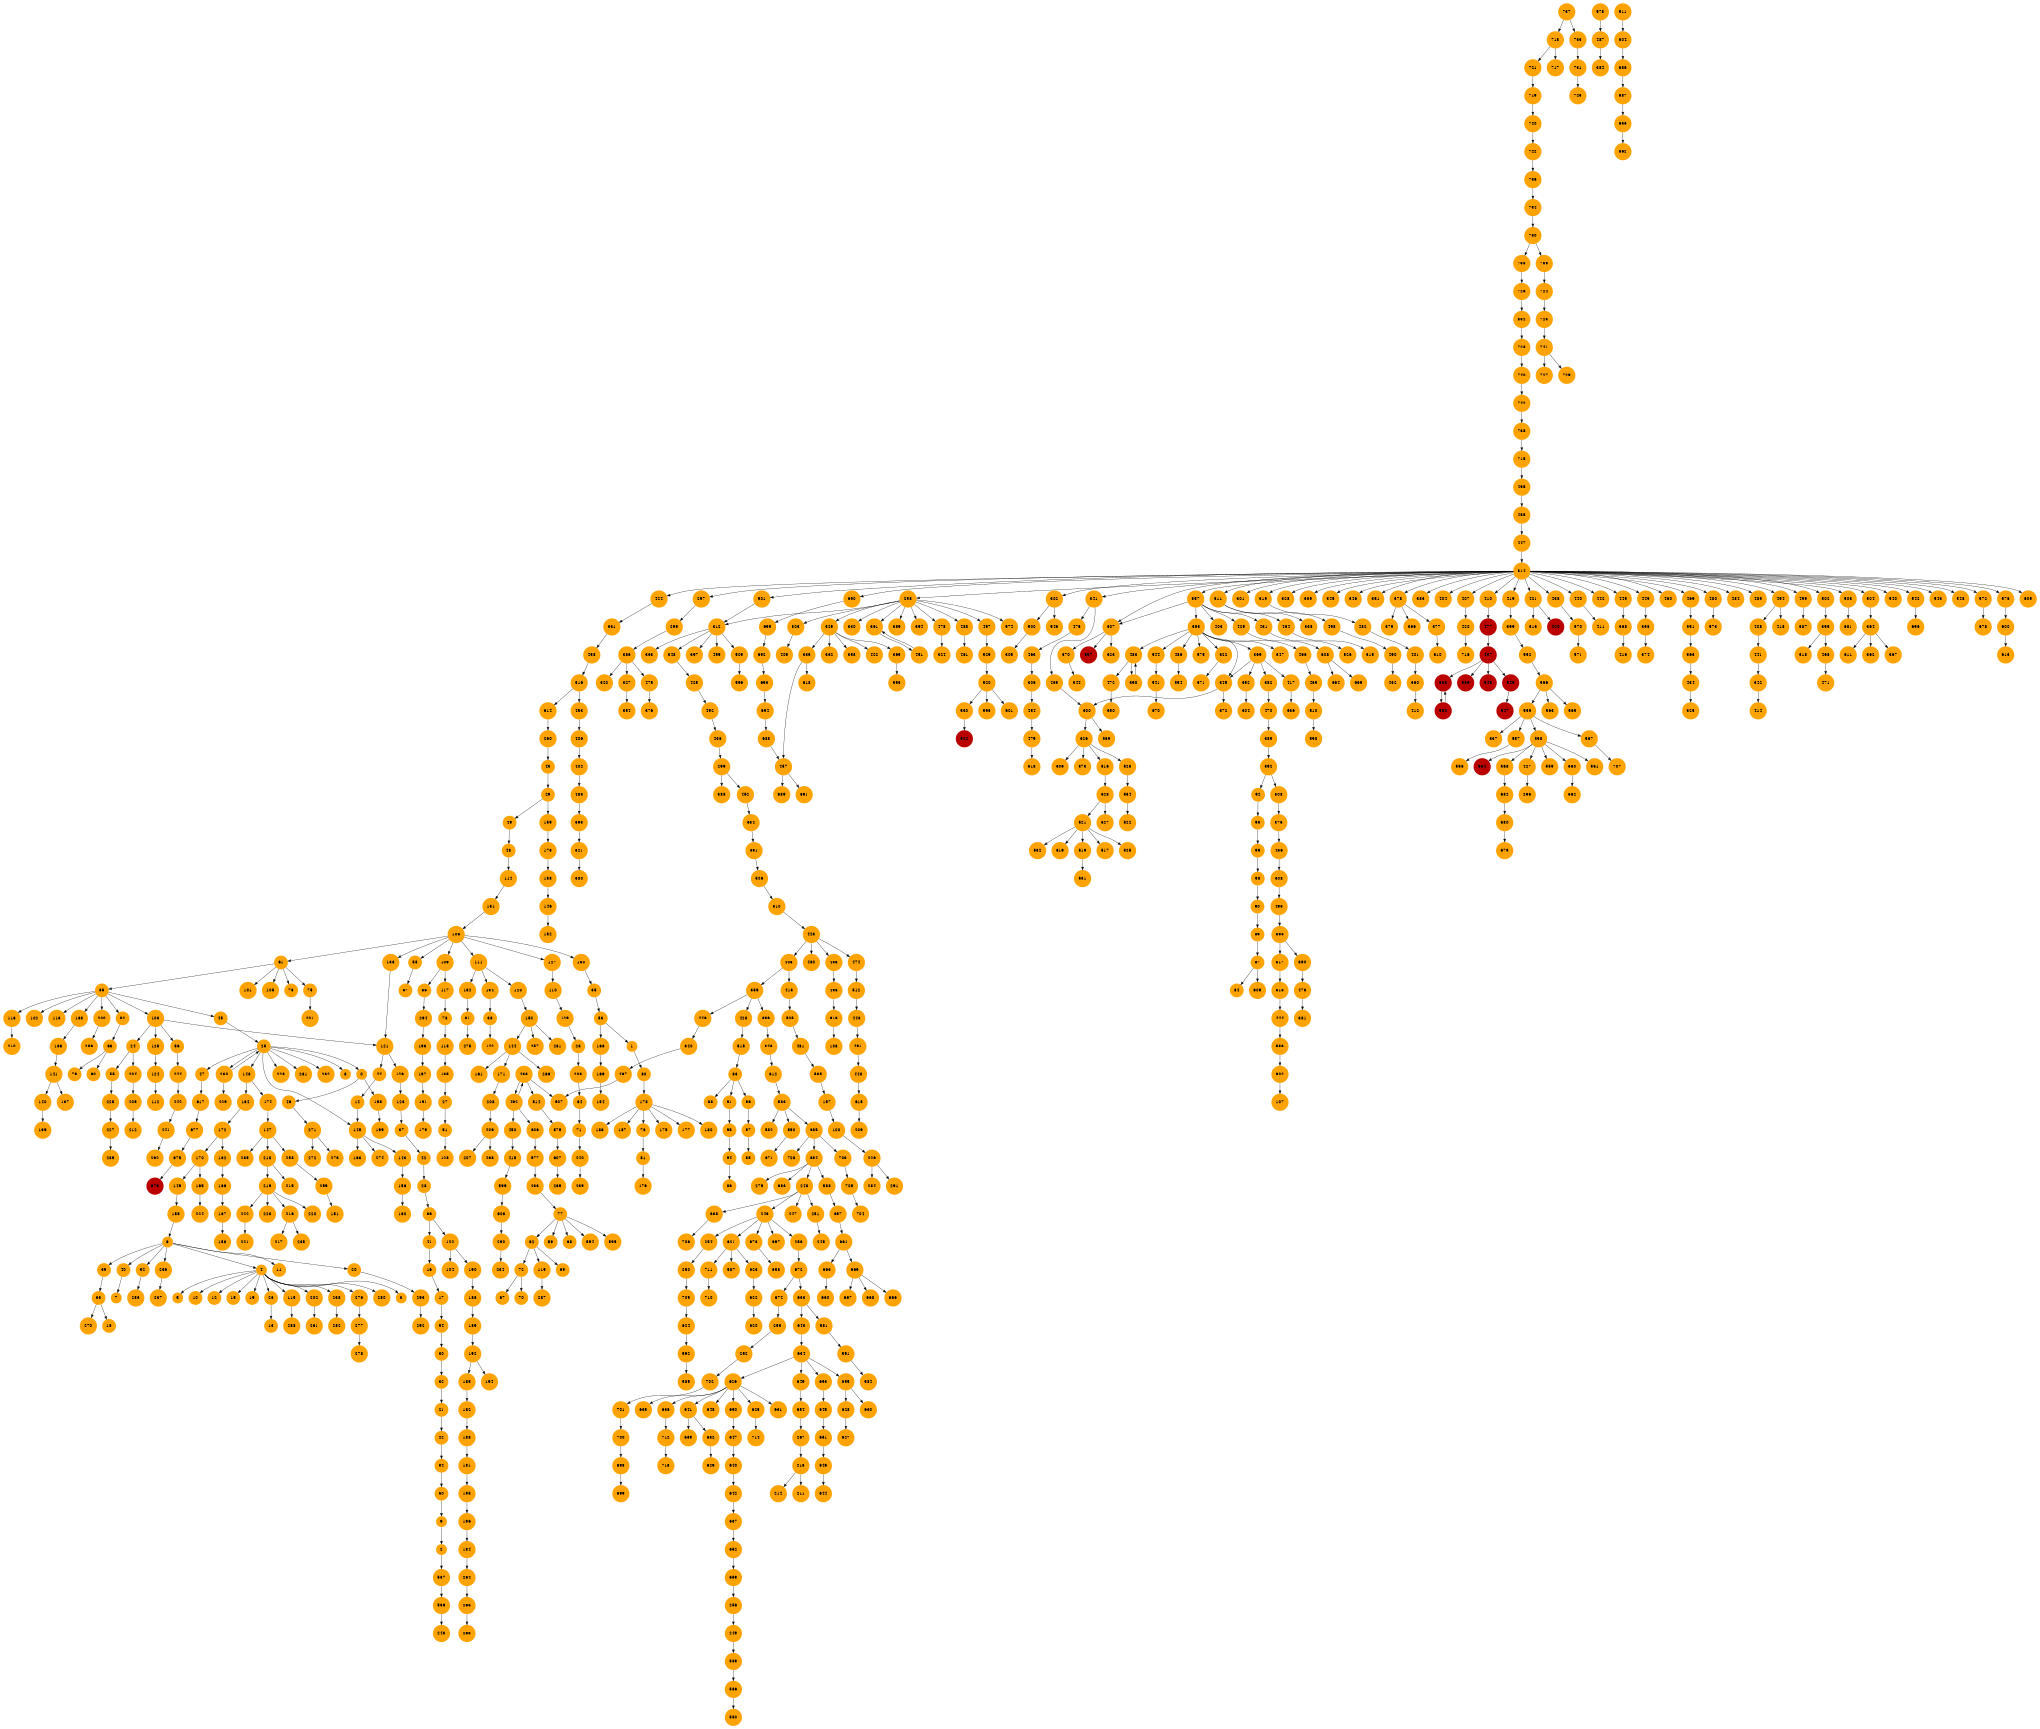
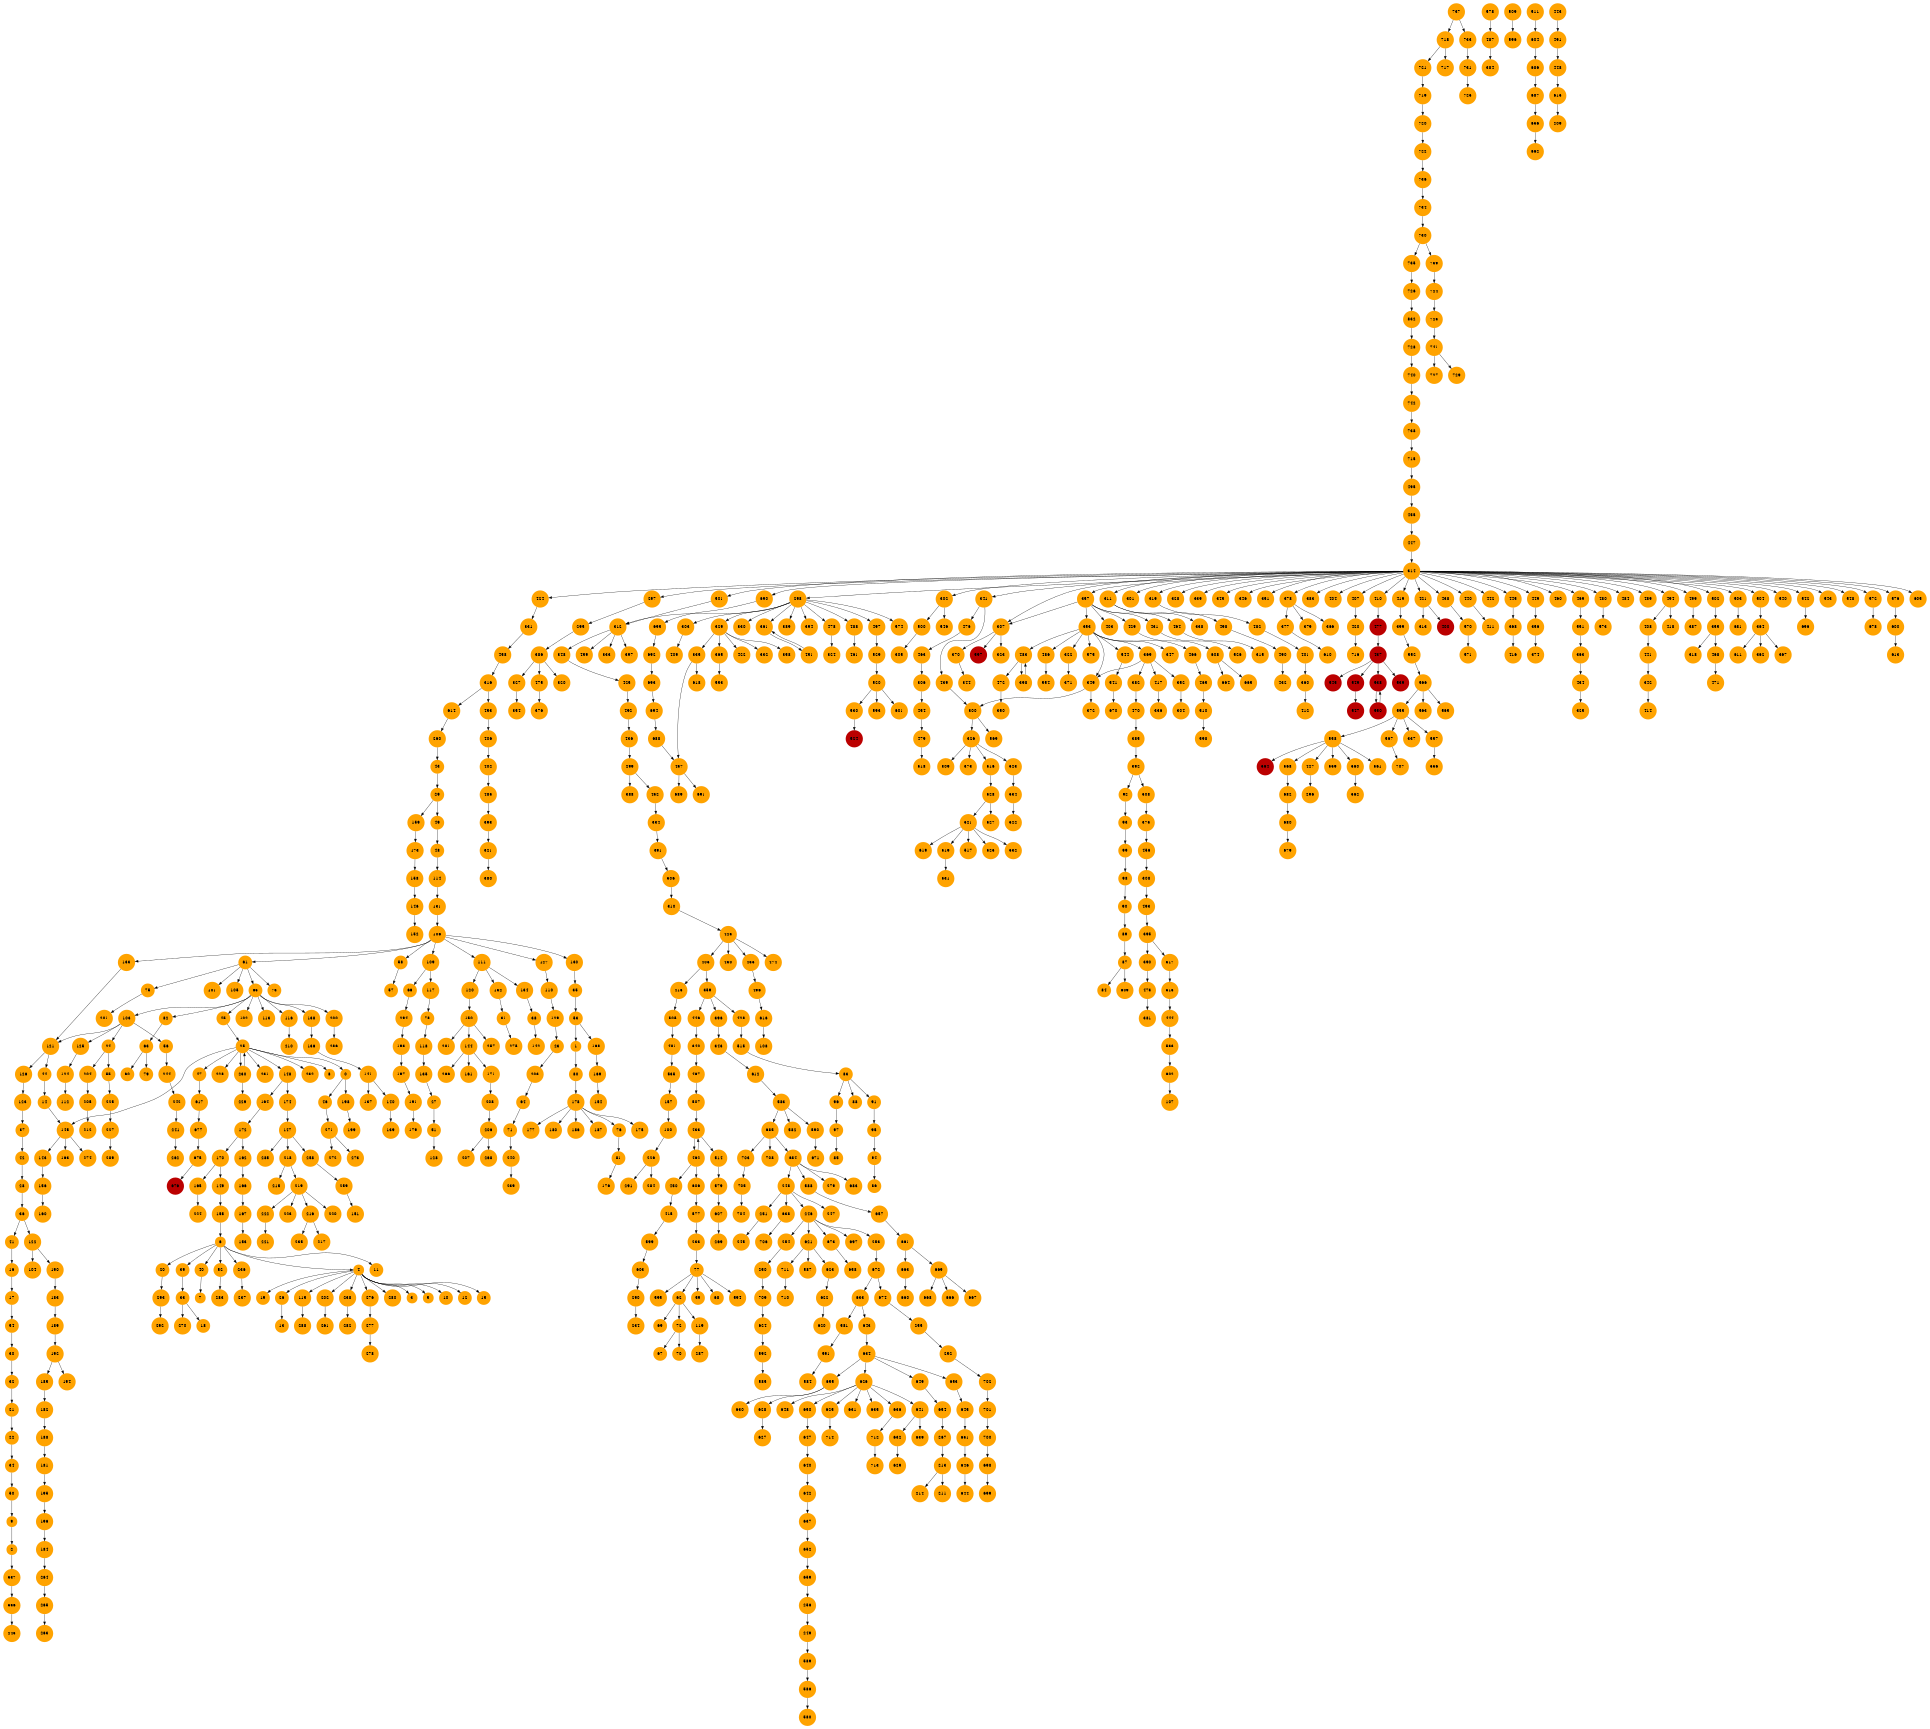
edge "312" -> "509": removed
node "512": removed
edge "433" -> "507": reversed
